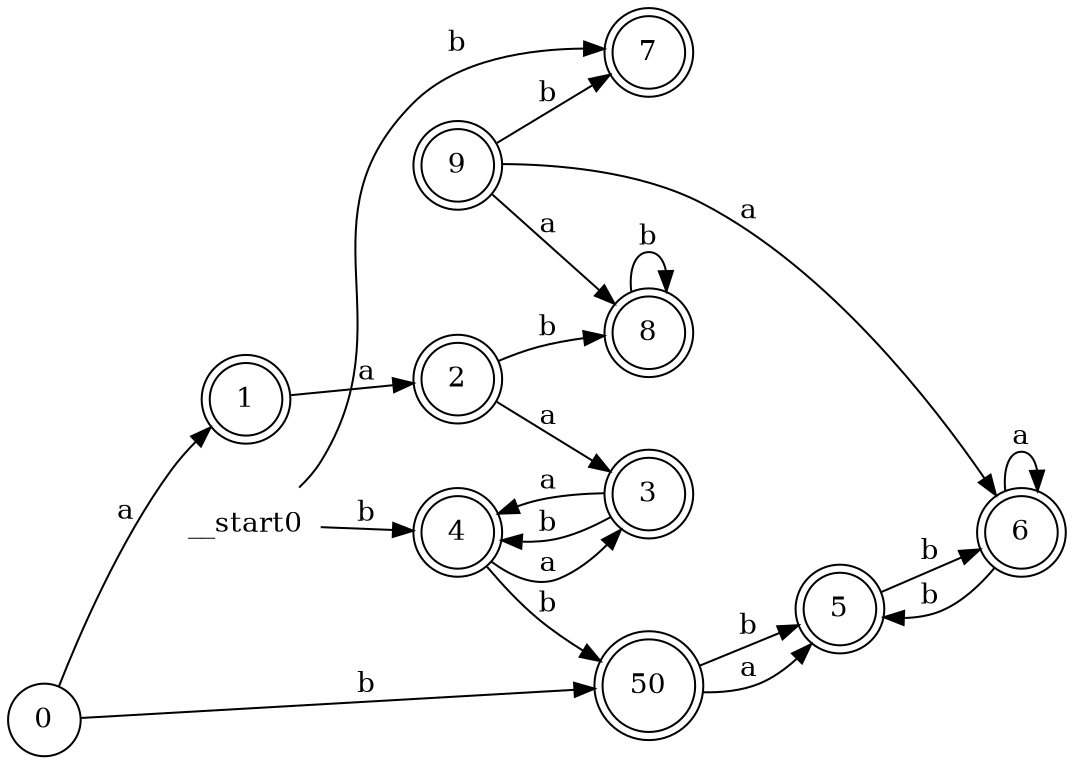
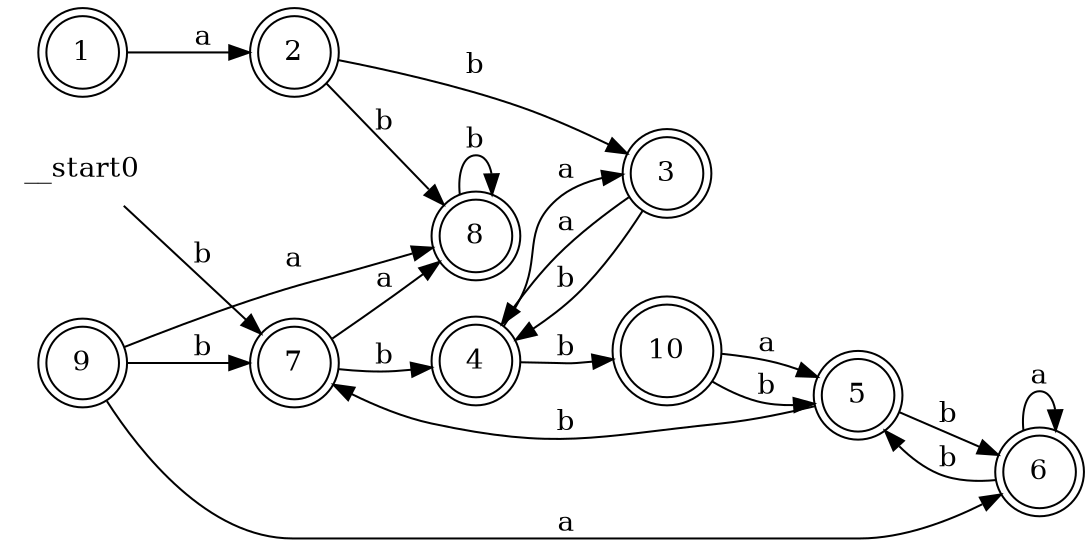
edge "7" -> "8": added, label "a"
edge "2" -> "3": label "a" -> "b"
edge "5" -> "7": added, label "b"
edge "__start0" -> "4": now "7" -> "4"
node "50": label "50" -> "10"
node "0": removed
